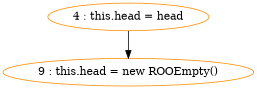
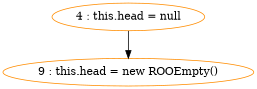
node "4 : this.head = head": label "4 : this.head = head" -> "4 : this.head = null"
